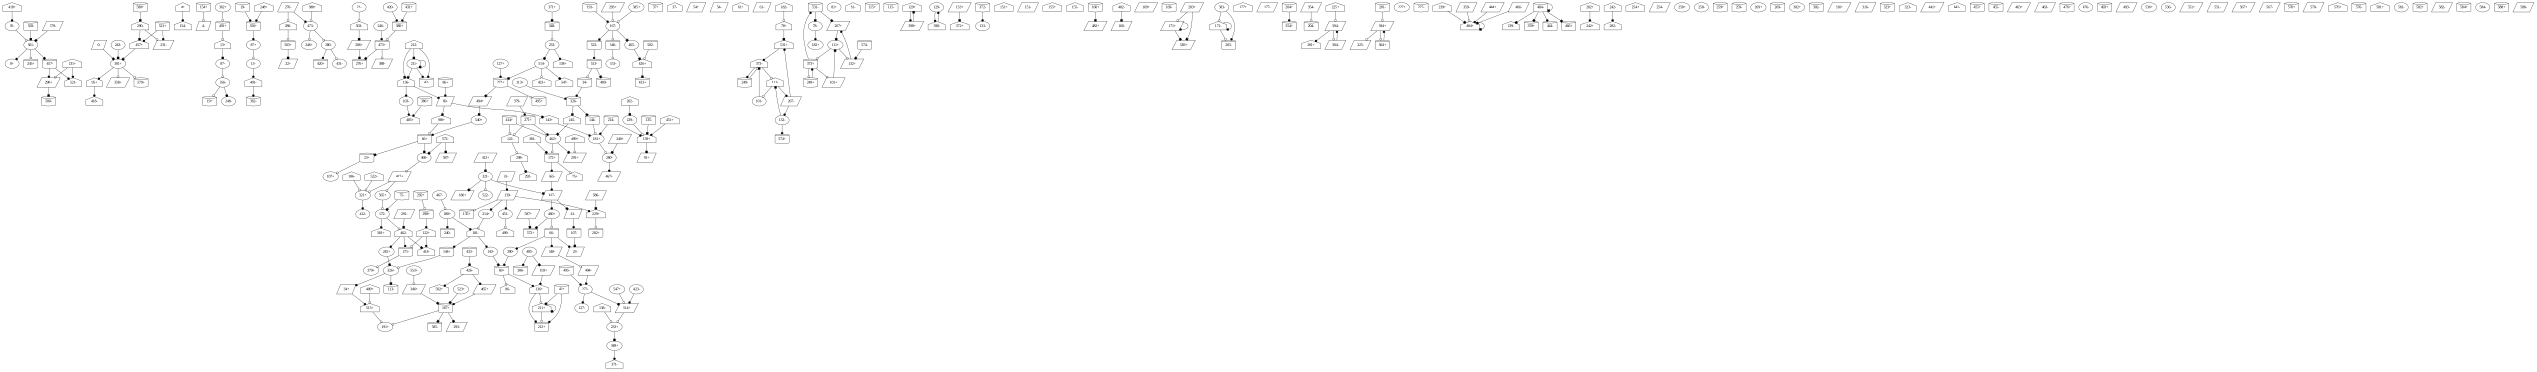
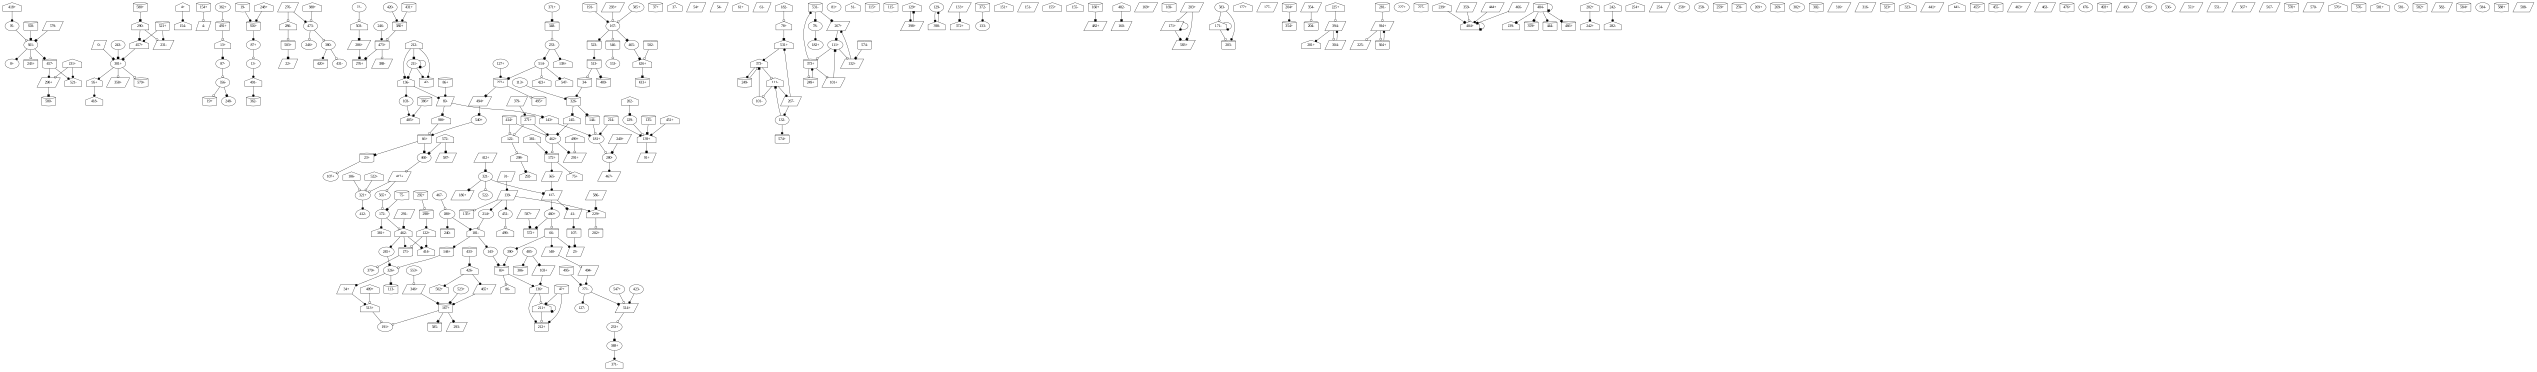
node "138-": removed
